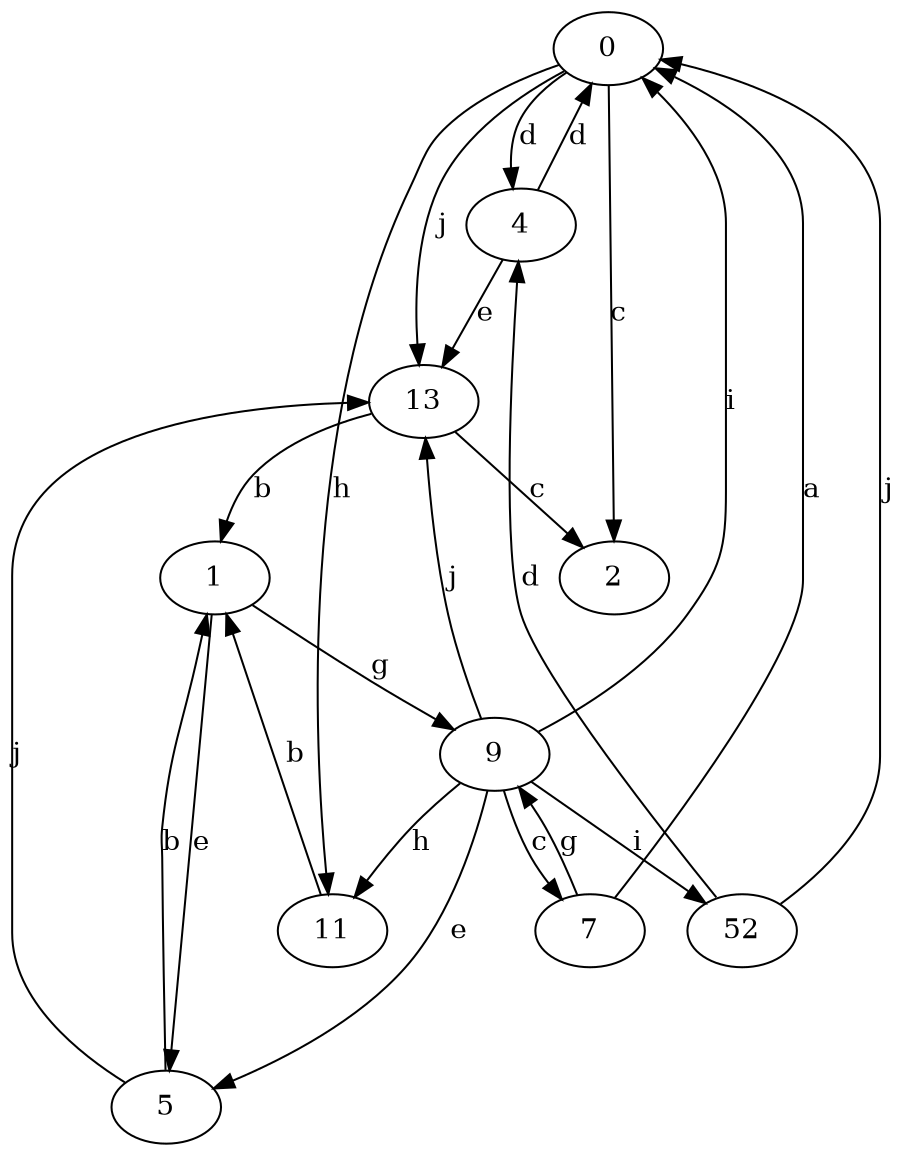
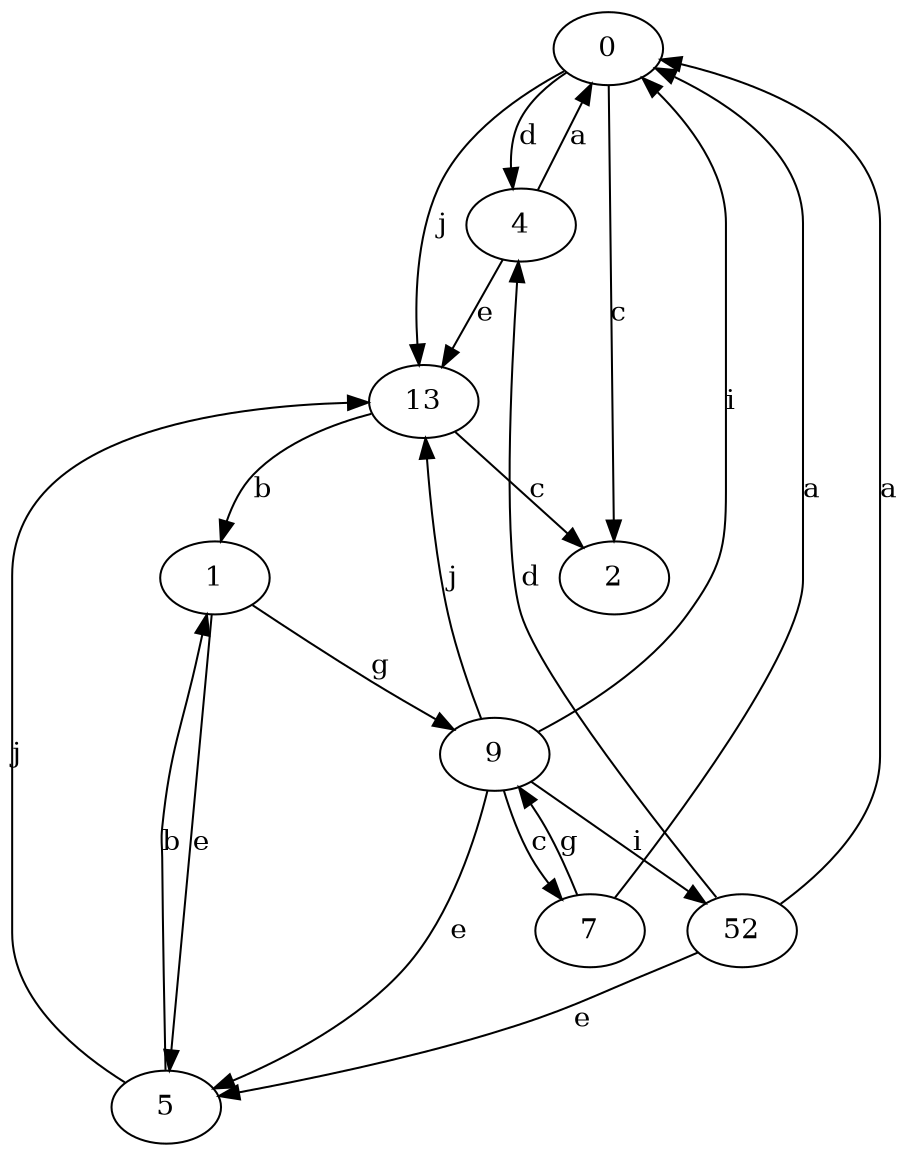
edge "4" -> "0": label "d" -> "a"
edge "52" -> "0": label "j" -> "a"
node "11": removed
edge "52" -> "5": added, label "e"
